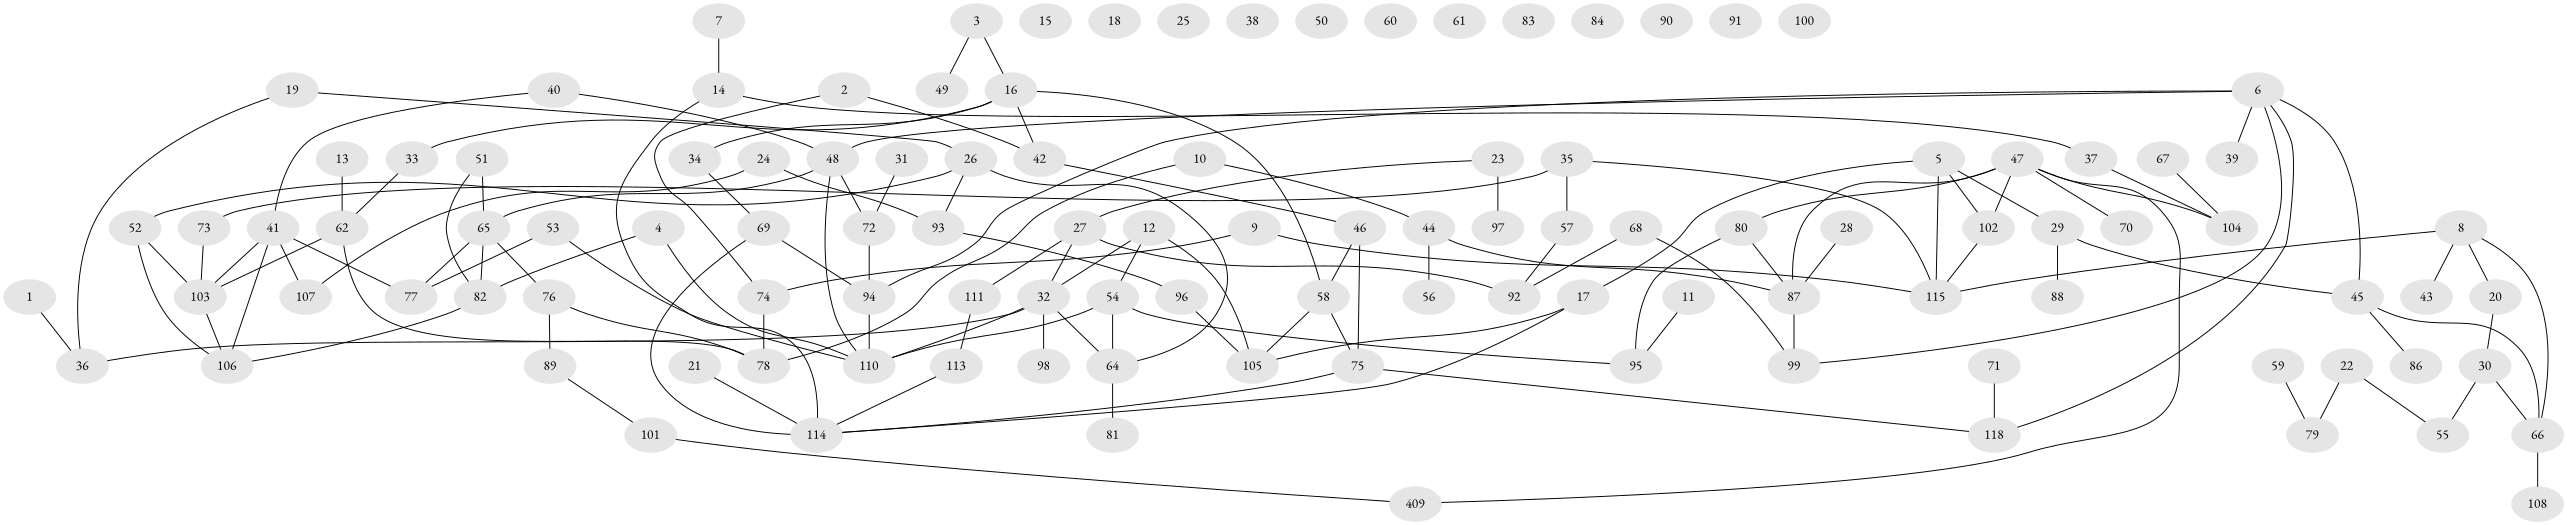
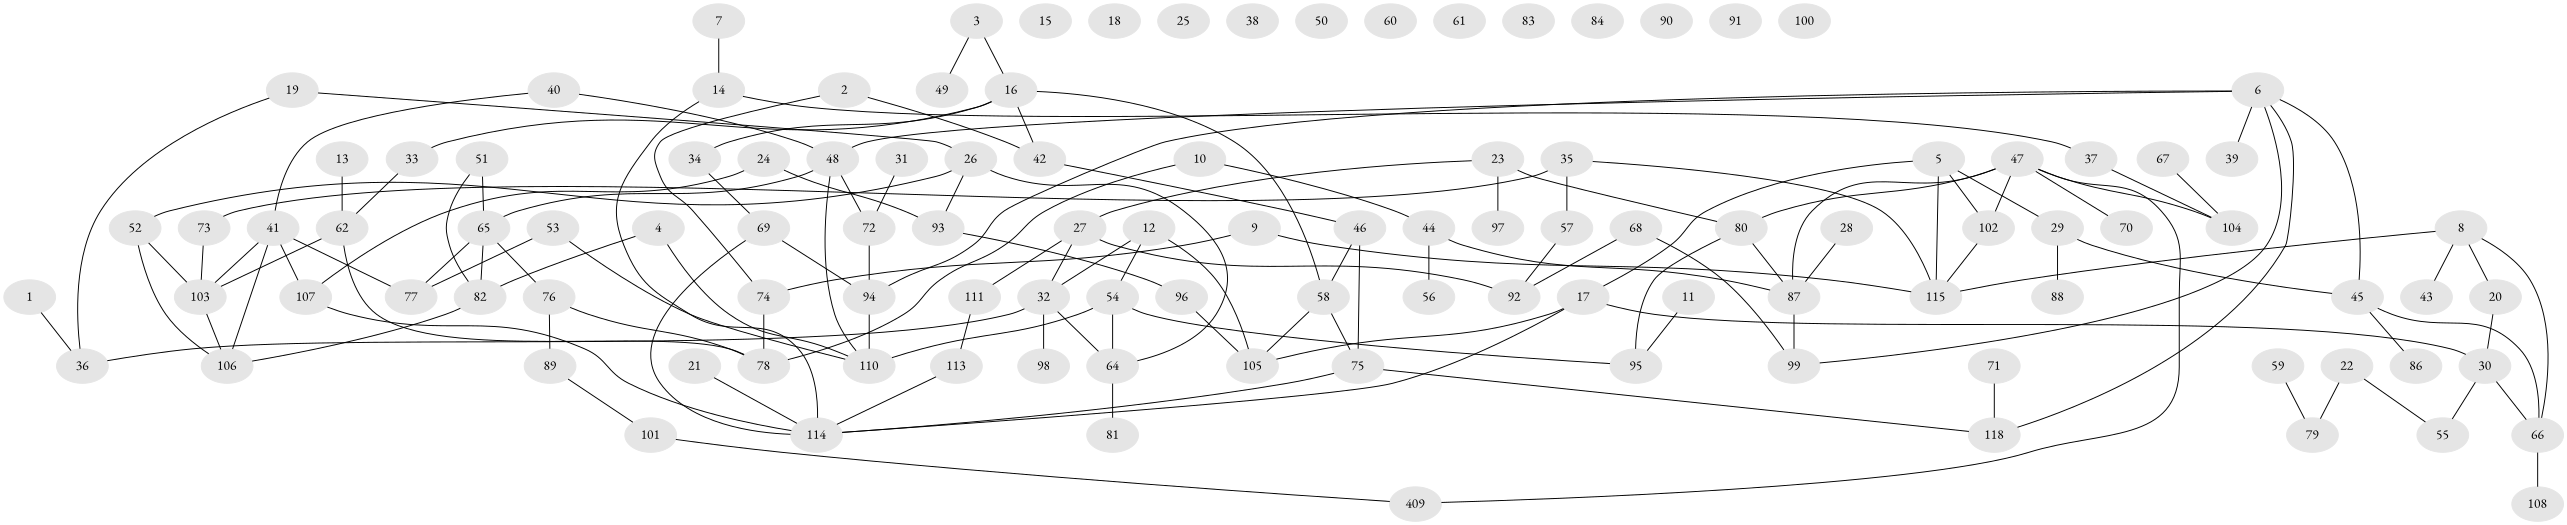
edge "23" -- "80": added
edge "17" -- "30": added
edge "32" -- "110": removed
edge "107" -- "114": added
